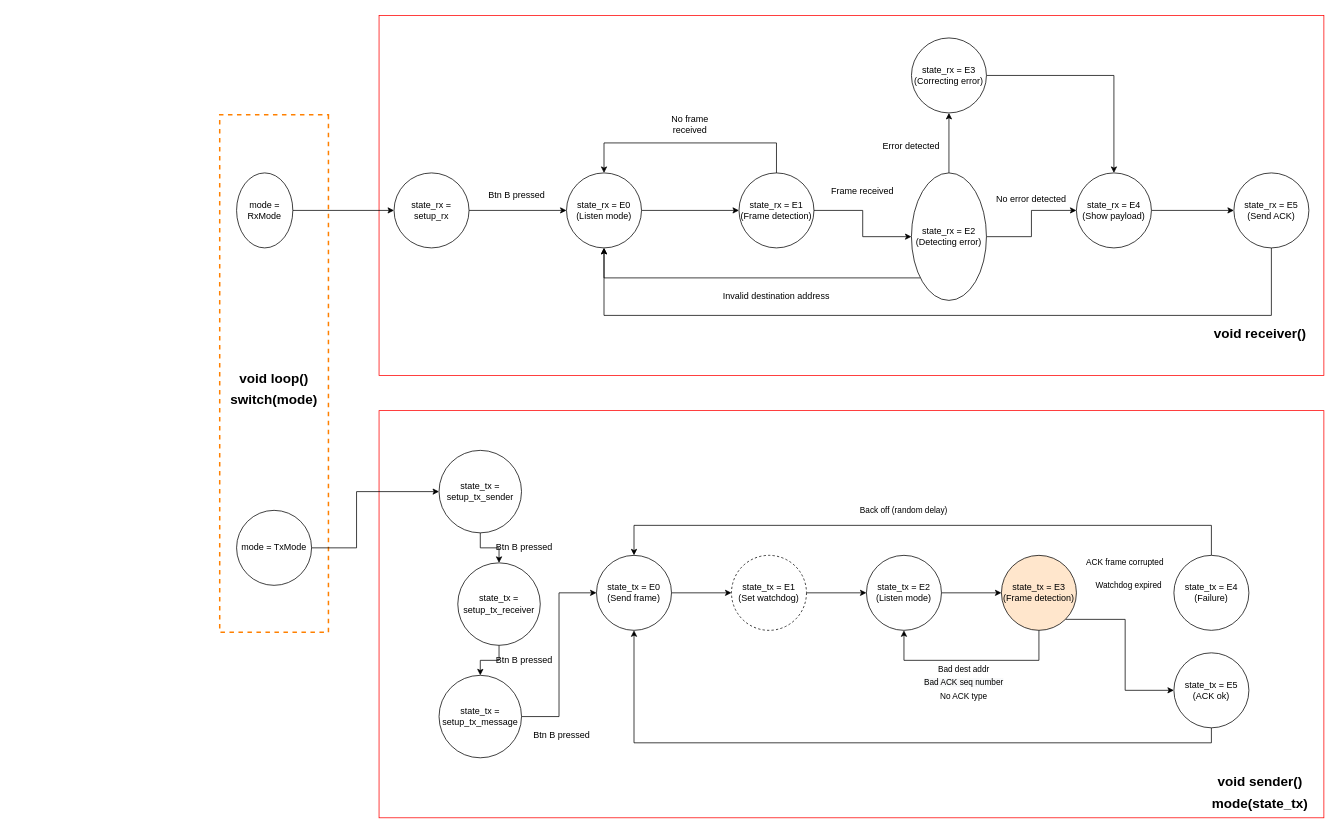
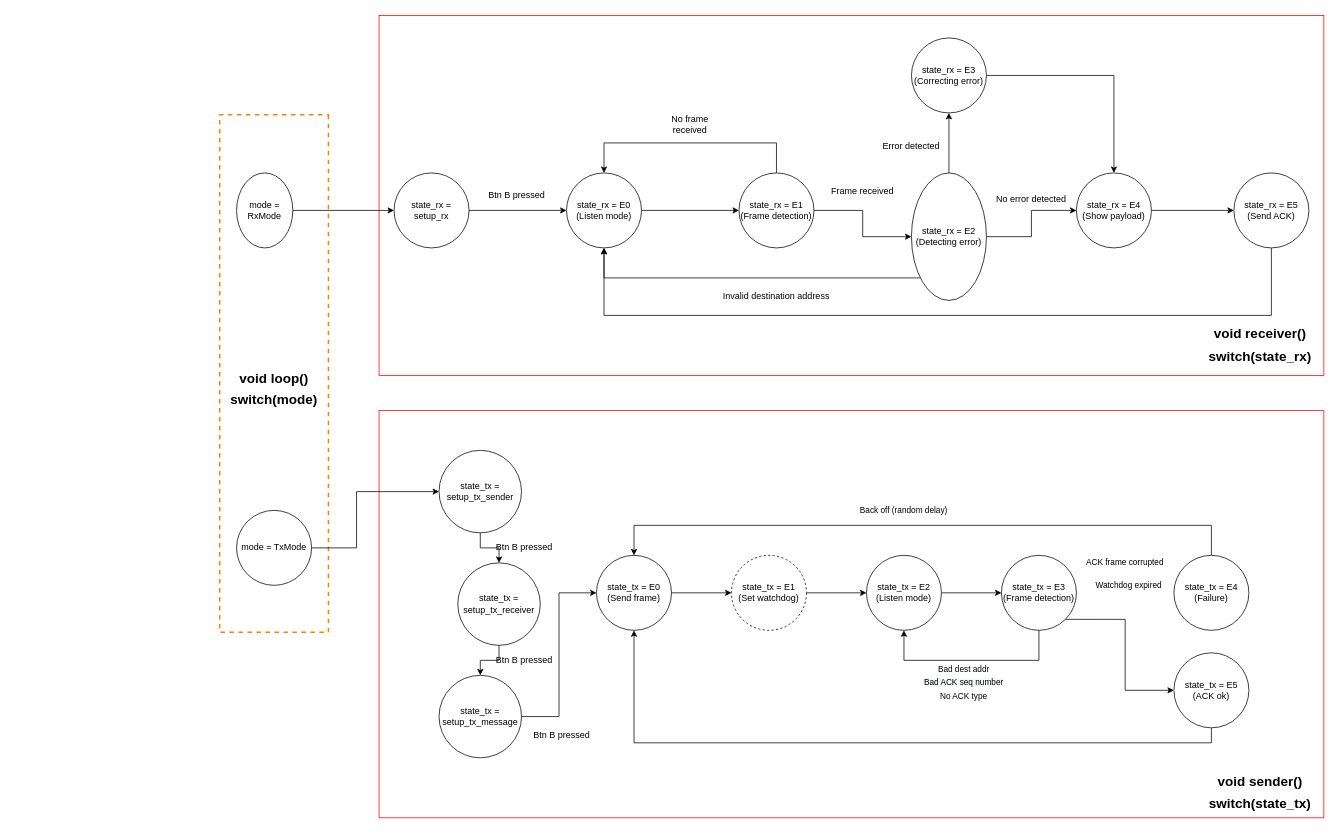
node "switch(state_rx)": added
node "state_tx = E3 (Frame detection)": fillcolor #ffe6cc -> #ffffff
node "mode(state_tx)": label "mode(state_tx)" -> "switch(state_tx)"
